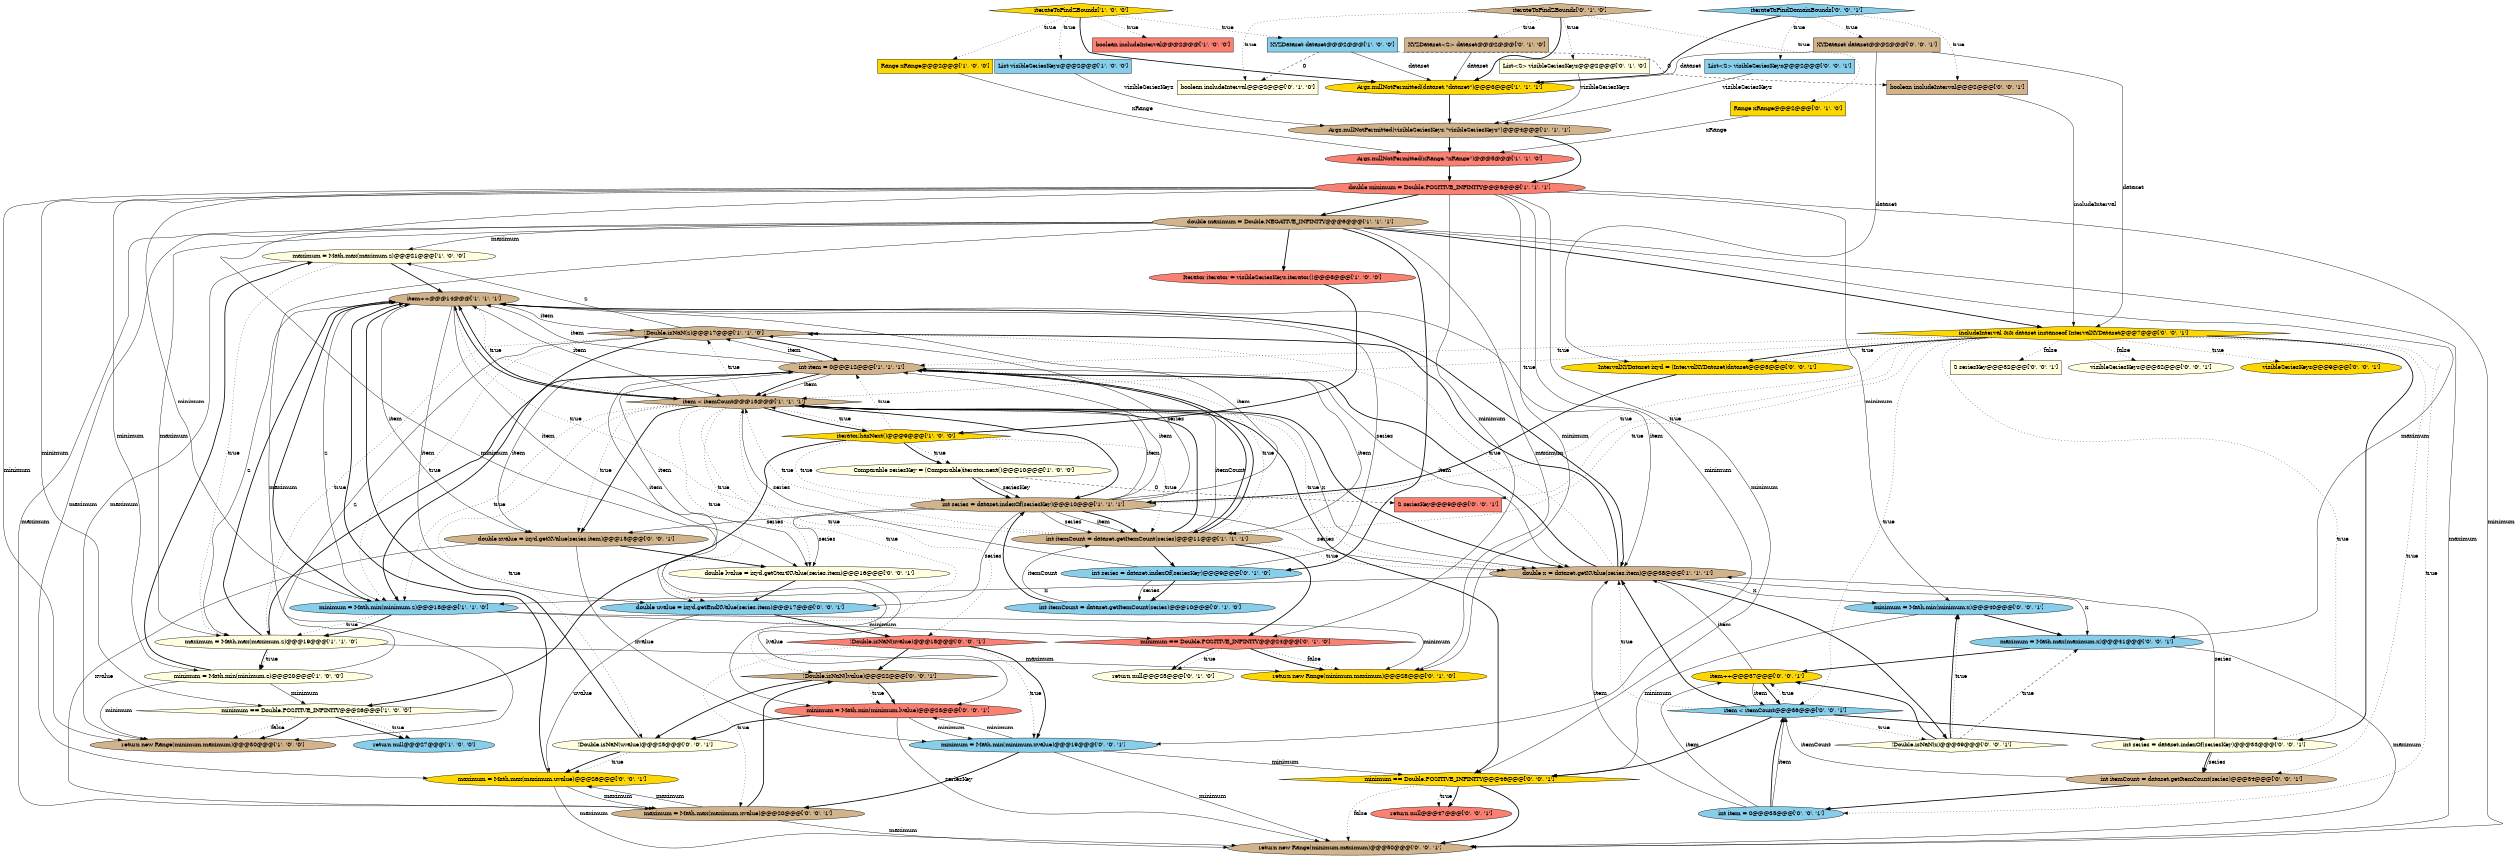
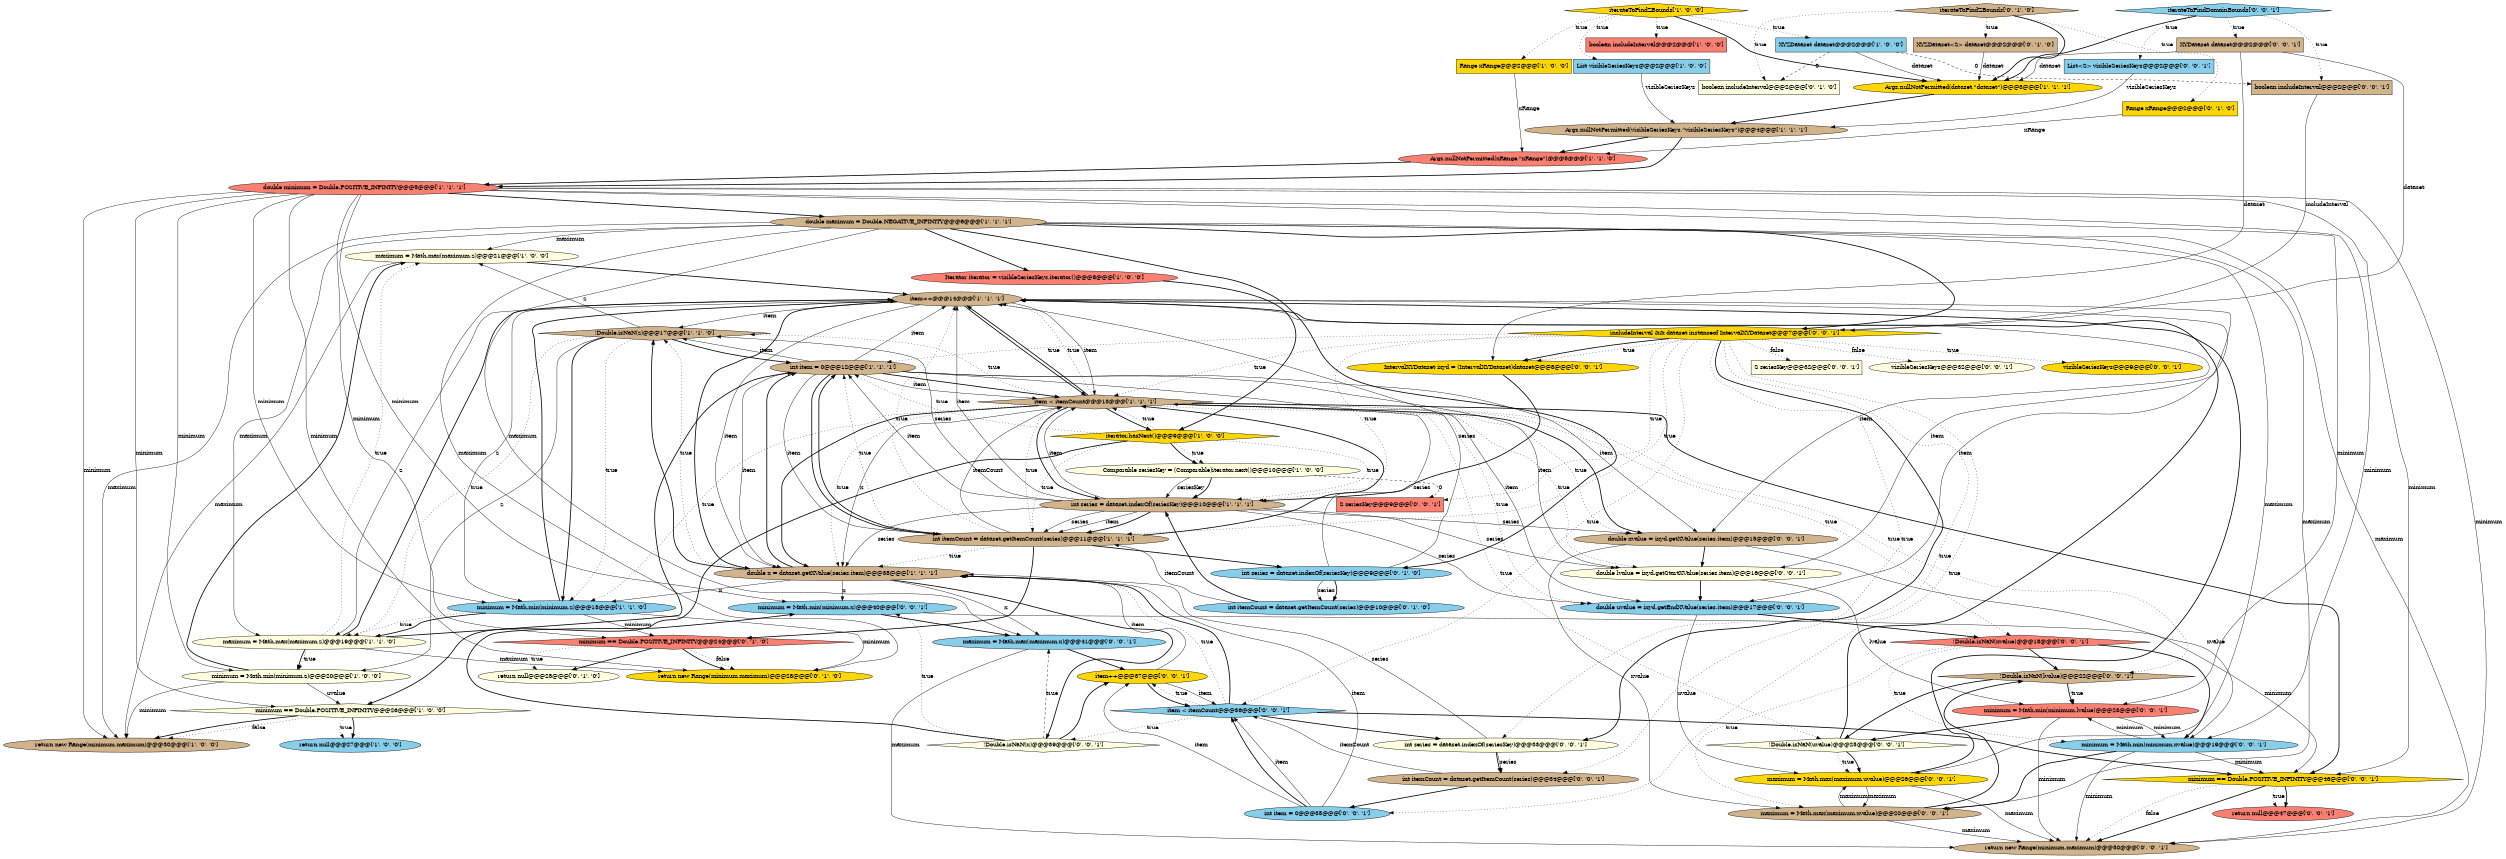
node "List<S> visibleSeriesKeys@@@2@@@['0', '1', '0']": removed
edge "maximum = Math.max(maximum,z)@@@21@@@['1', '0', '0']" -> "maximum = Math.max(maximum,z)@@@19@@@['1', '1', '0']": reversed
edge "minimum = Math.min(minimum,z)@@@20@@@['1', '0', '0']" -> "!Double.isNaN(z)@@@17@@@['1', '1', '0']": reversed
edge "minimum = Math.min(minimum,z)@@@20@@@['1', '0', '0']" -> "minimum == Double.POSITIVE_INFINITY@@@26@@@['1', '0', '0']": label "minimum" -> "uvalue"
node "!Double.isNaN(uvalue)@@@25@@@['0', '0', '1']": shape ellipse -> diamond
edge "minimum = Math.min(minimum,lvalue)@@@23@@@['0', '0', '1']" -> "return new Range(minimum,maximum)@@@50@@@['0', '0', '1']": label "seriesKey" -> "minimum"
